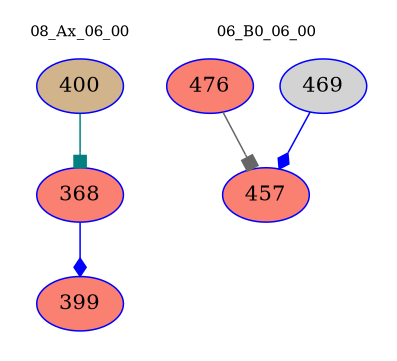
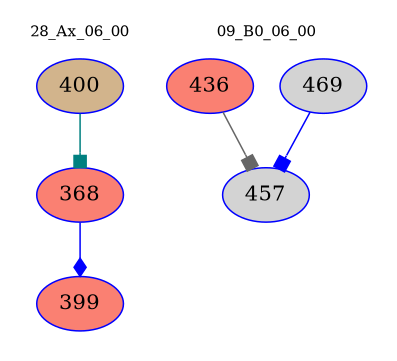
cluster "08_Ax_06_00": label "08_Ax_06_00" -> "28_Ax_06_00"
cluster "06_B0_06_00": label "06_B0_06_00" -> "09_B0_06_00"
node "476": label "476" -> "436"
edge "469" -> "457": arrowhead diamond -> box
node "457": fillcolor salmon -> lightgrey
